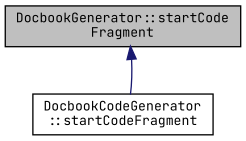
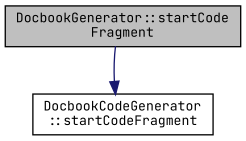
edge "DocbookCodeGenerator ::startCodeFragment" -> "DocbookGenerator::startCode Fragment": reversed
